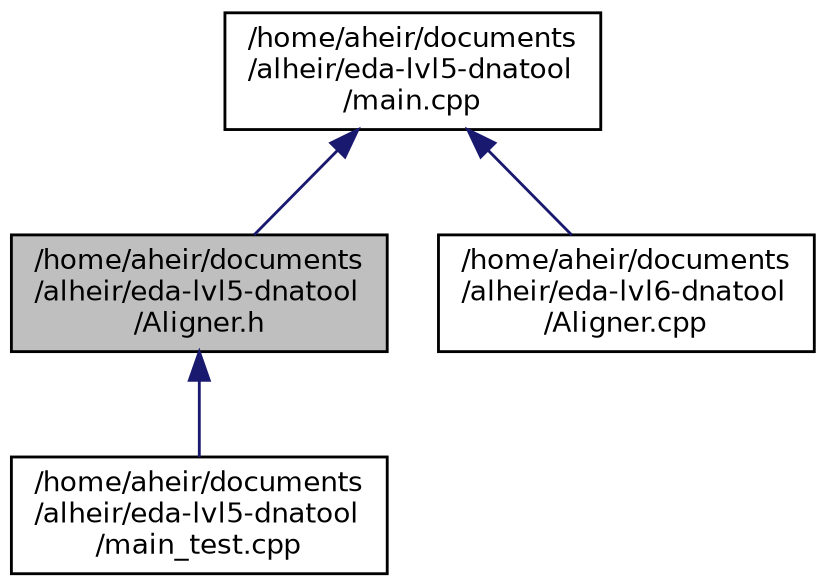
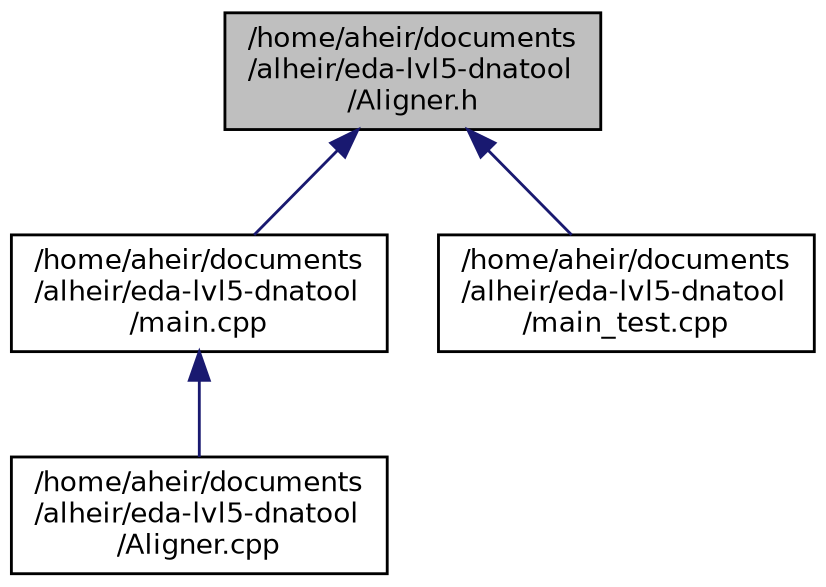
edge "/home/aheir/documents /alheir/eda-lvl5-dnatool /Aligner.h" -> "/home/aheir/documents /alheir/eda-lvl5-dnatool /main.cpp": reversed
node "/home/aheir/documents /alheir/eda-lvl6-dnatool /Aligner.cpp": label "/home/aheir/documents /alheir/eda-lvl6-dnatool /Aligner.cpp" -> "/home/aheir/documents /alheir/eda-lvl5-dnatool /Aligner.cpp"
